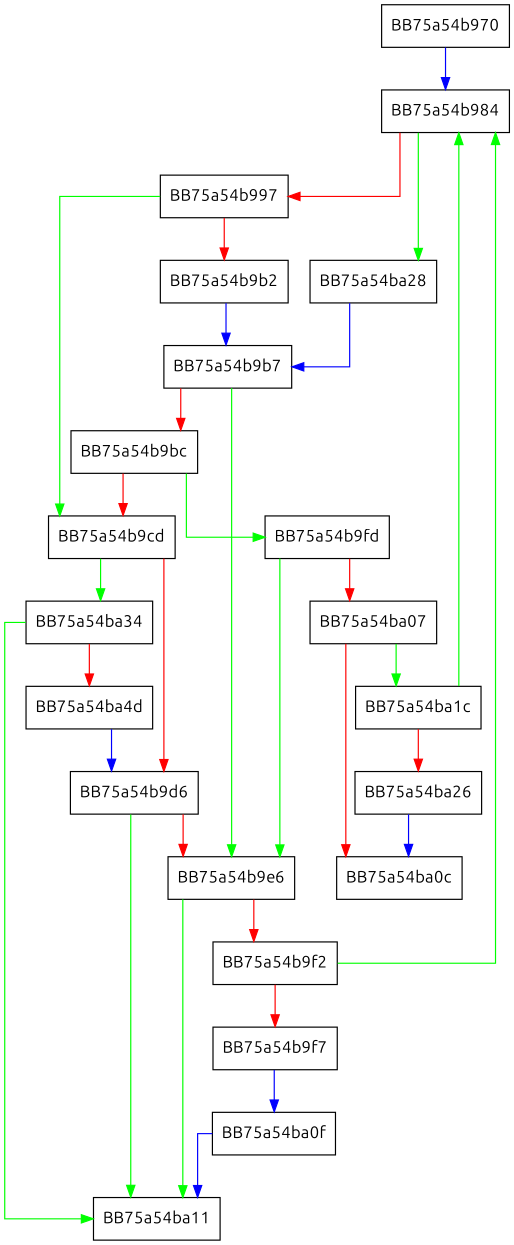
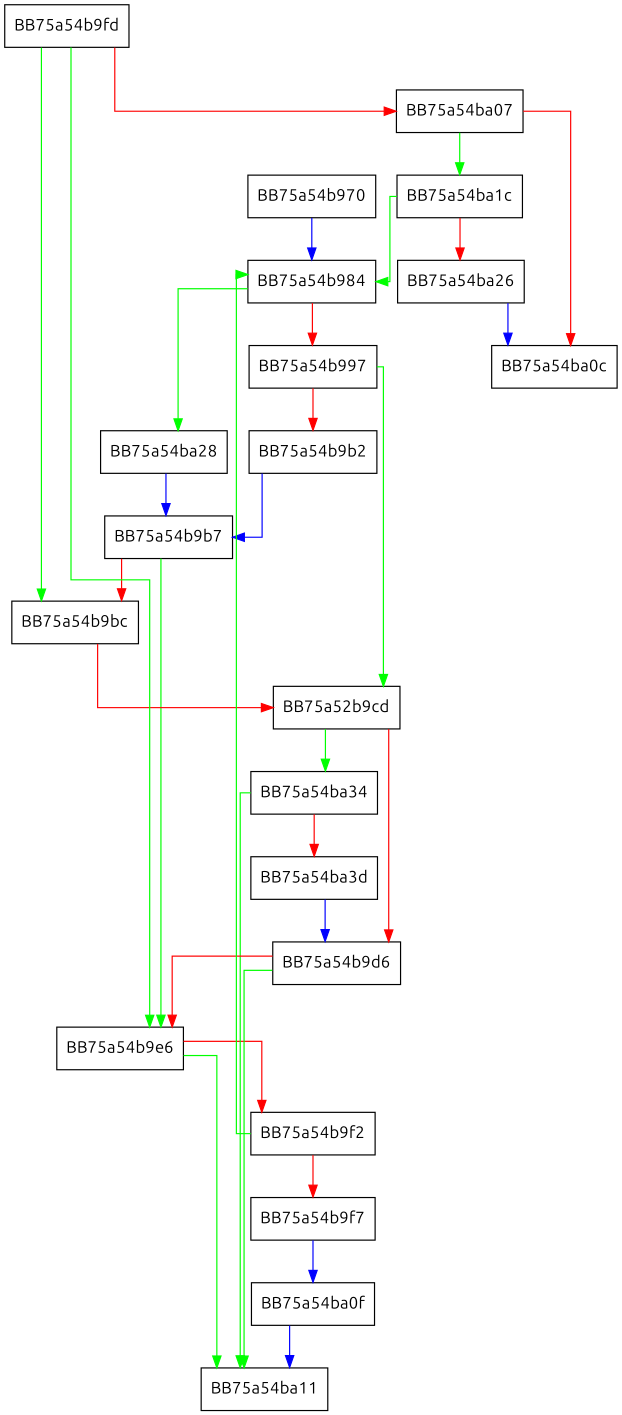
node "BB75a54b9cd": label "BB75a54b9cd" -> "BB75a52b9cd"
edge "BB75a54b9bc" -> "BB75a54b9fd": reversed
node "BB75a54ba4d": label "BB75a54ba4d" -> "BB75a54ba3d"
